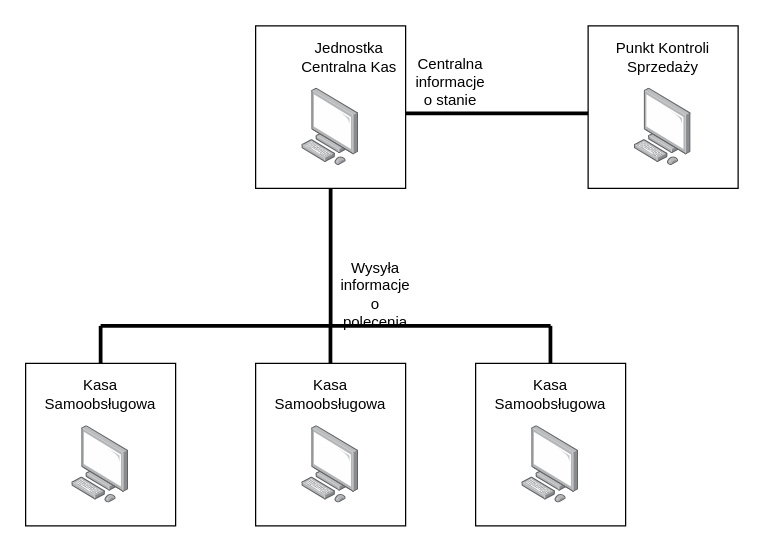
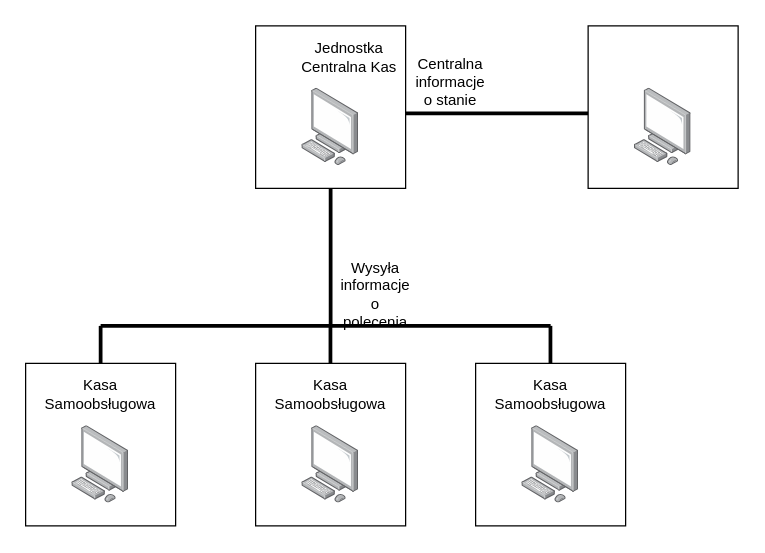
node "Punkt Kontroli Sprzedaży": removed
